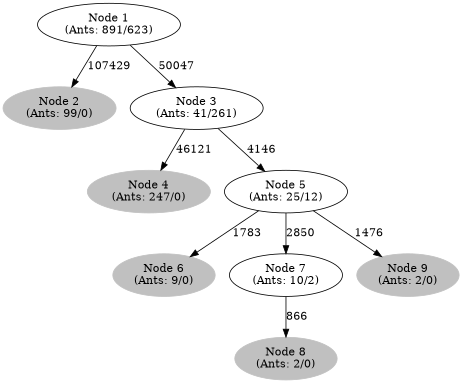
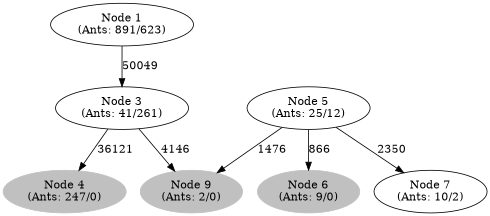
edge "Node 1 (Ants: 891/623)" -> "Node 3 (Ants: 41/261)": label "50047" -> "50049"
node "Node 2 (Ants: 99/0)": removed
edge "Node 3 (Ants: 41/261)" -> "Node 5 (Ants: 25/12)": now "Node 3 (Ants: 41/261)" -> "Node 9 (Ants: 2/0)"
edge "Node 3 (Ants: 41/261)" -> "Node 4 (Ants: 247/0)": label "46121" -> "36121"
edge "Node 5 (Ants: 25/12)" -> "Node 6 (Ants: 9/0)": label "1783" -> "866"
edge "Node 5 (Ants: 25/12)" -> "Node 7 (Ants: 10/2)": label "2850" -> "2350"
node "Node 8 (Ants: 2/0)": removed
